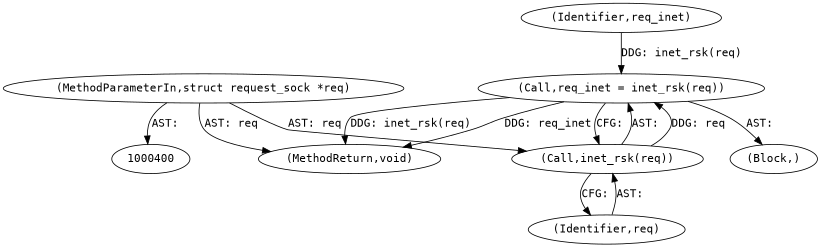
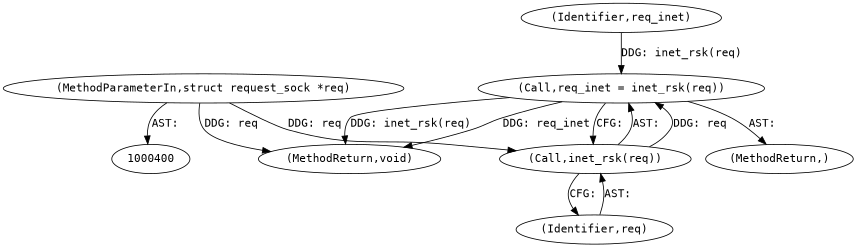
edge "(MethodParameterIn,struct request_sock *req)" -> "(MethodReturn,void)": label "AST: req" -> "DDG: req"
edge "(MethodParameterIn,struct request_sock *req)" -> "(Call,inet_rsk(req))": label "AST: req" -> "DDG: req"
node "(Block,)": label "(Block,)" -> "(MethodReturn,)"
